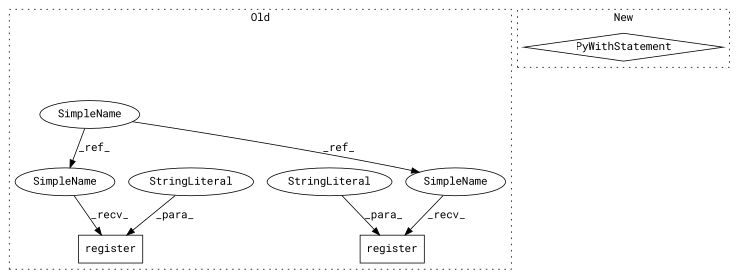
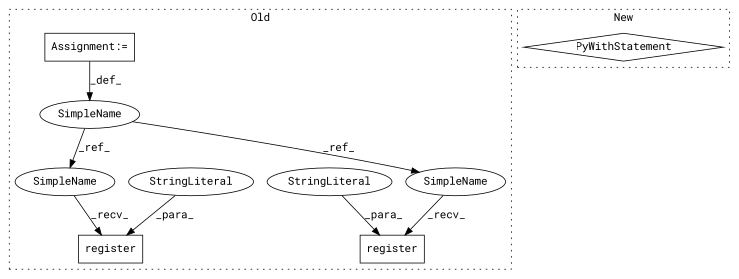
node "Assignment:=": added
